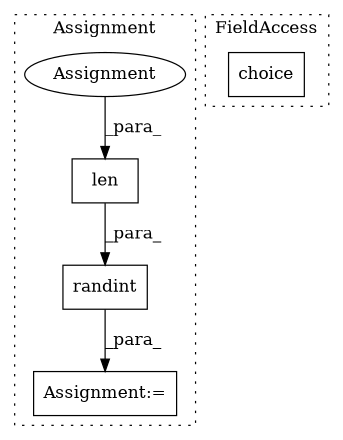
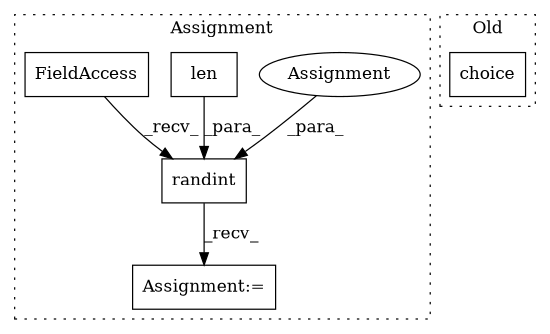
cluster "FieldAccess": label "FieldAccess" -> "Old"
node "FieldAccess": added
edge "Assignment" -> "len": now "Assignment" -> "randint"
edge "randint" -> "Assignment:=": label "_para_" -> "_recv_"
